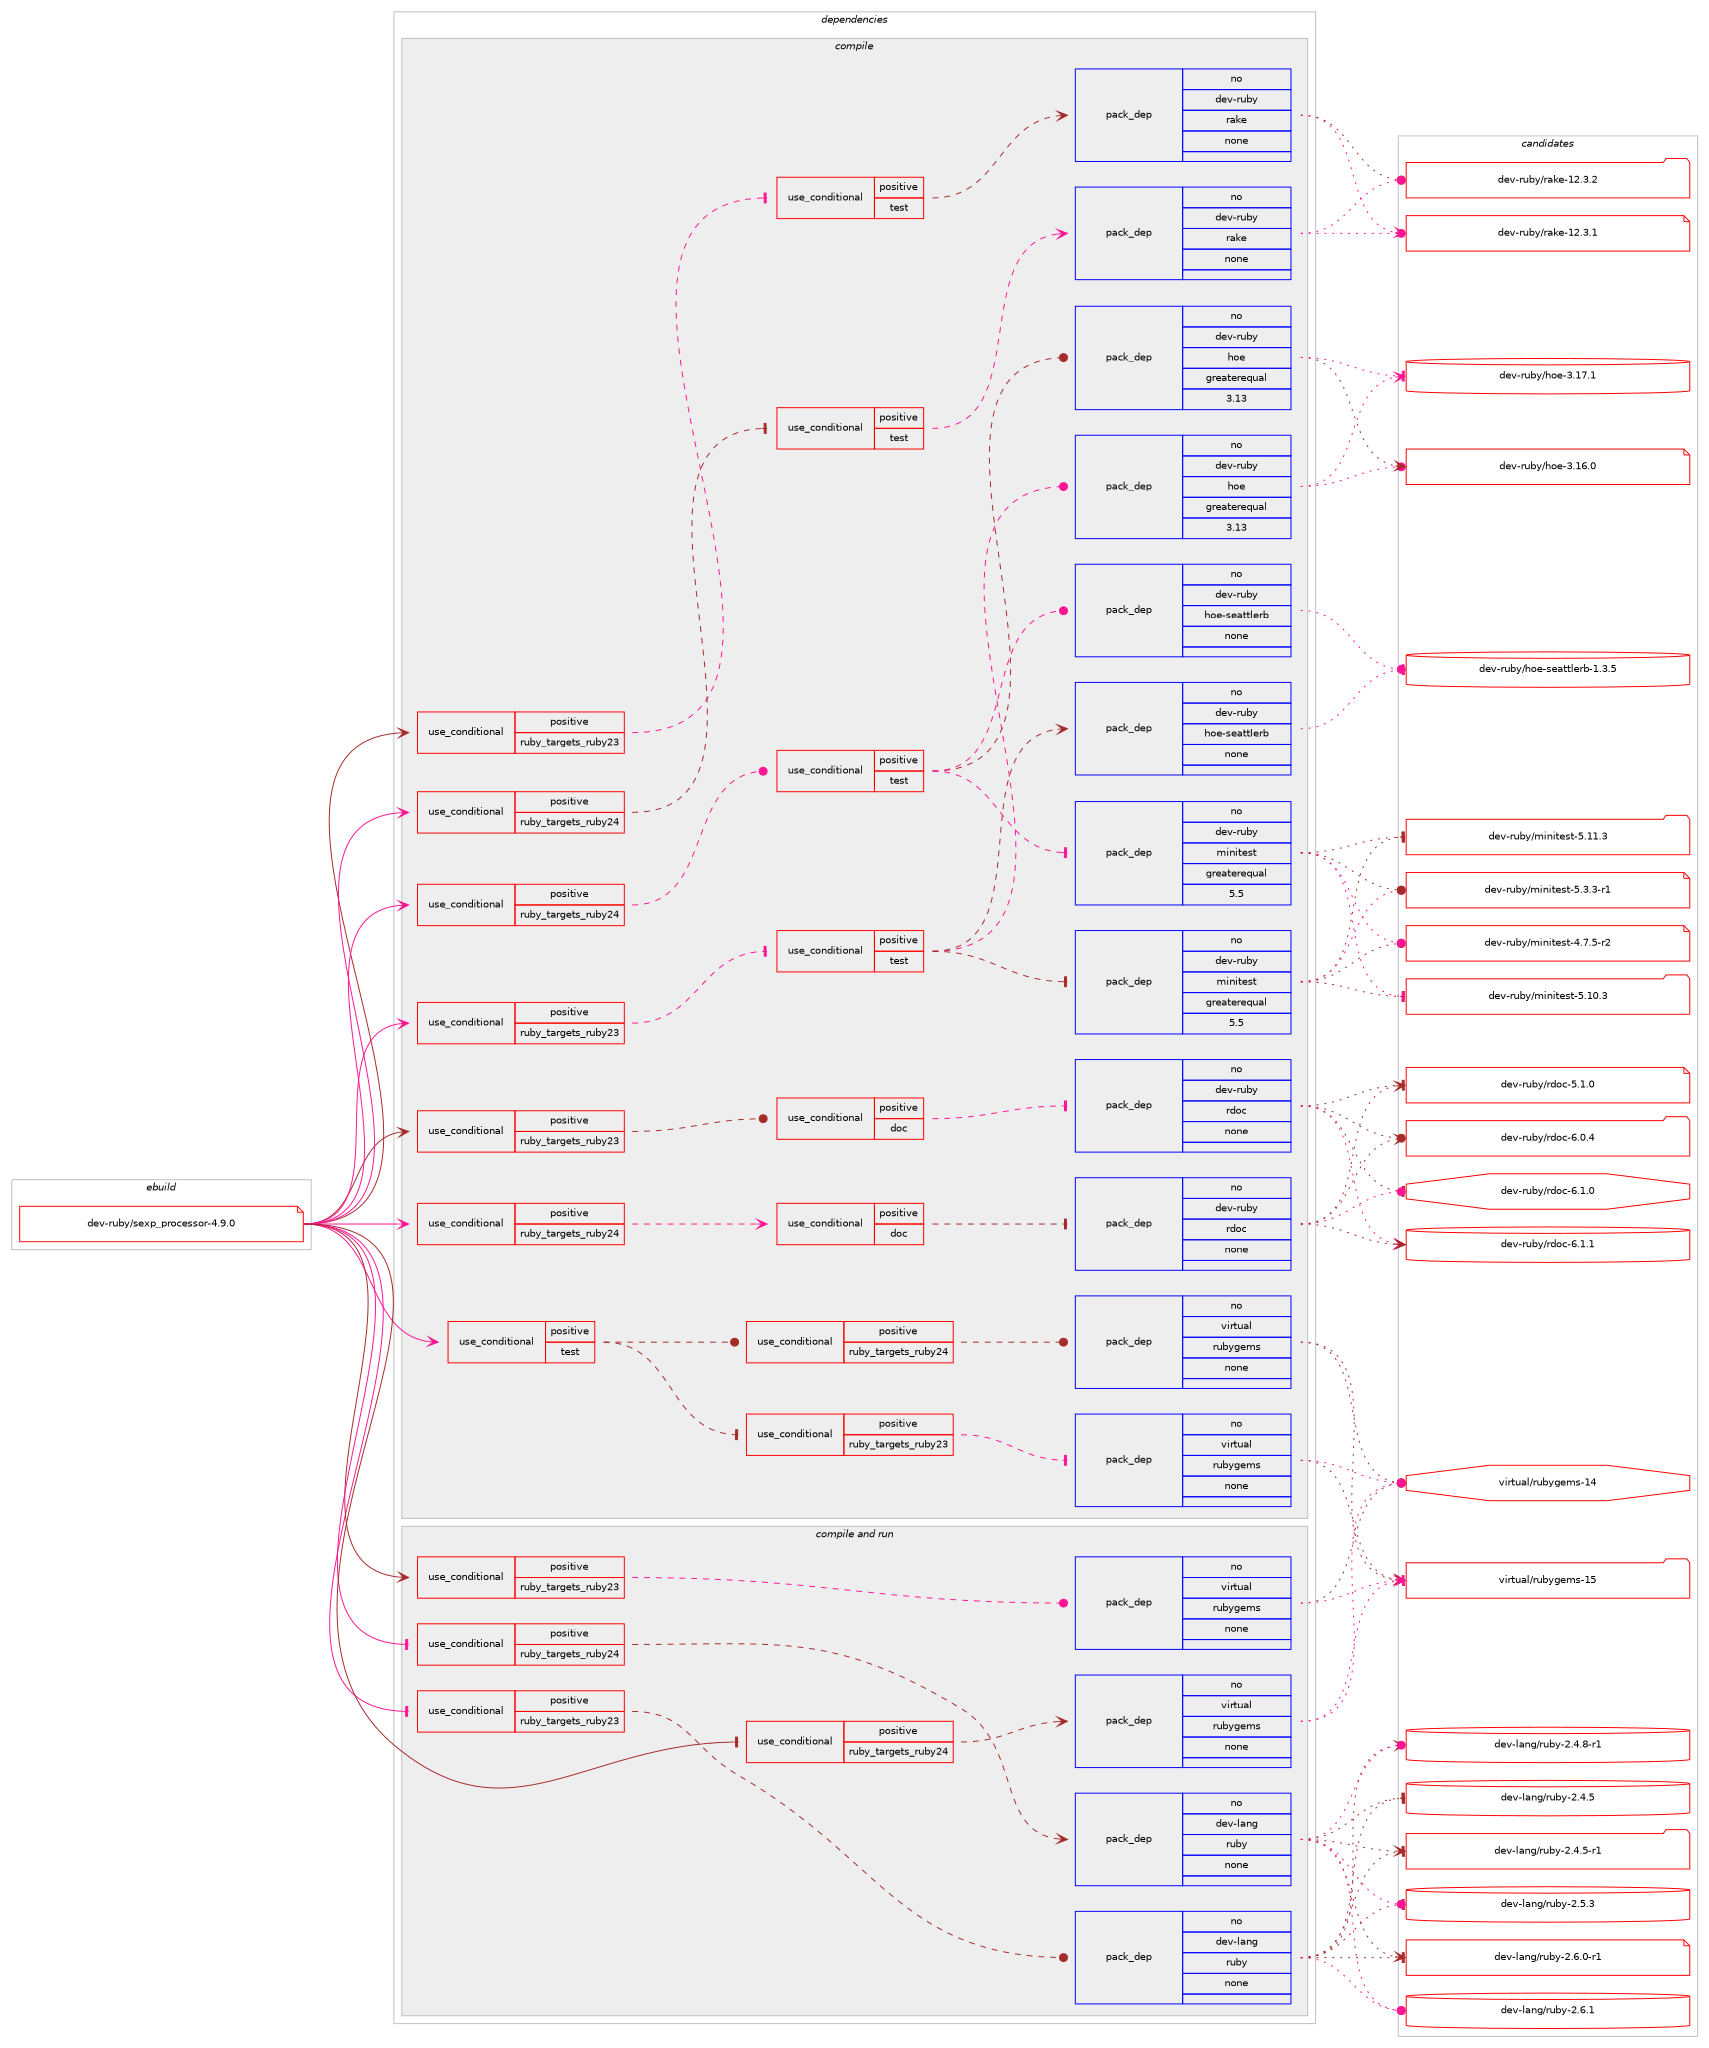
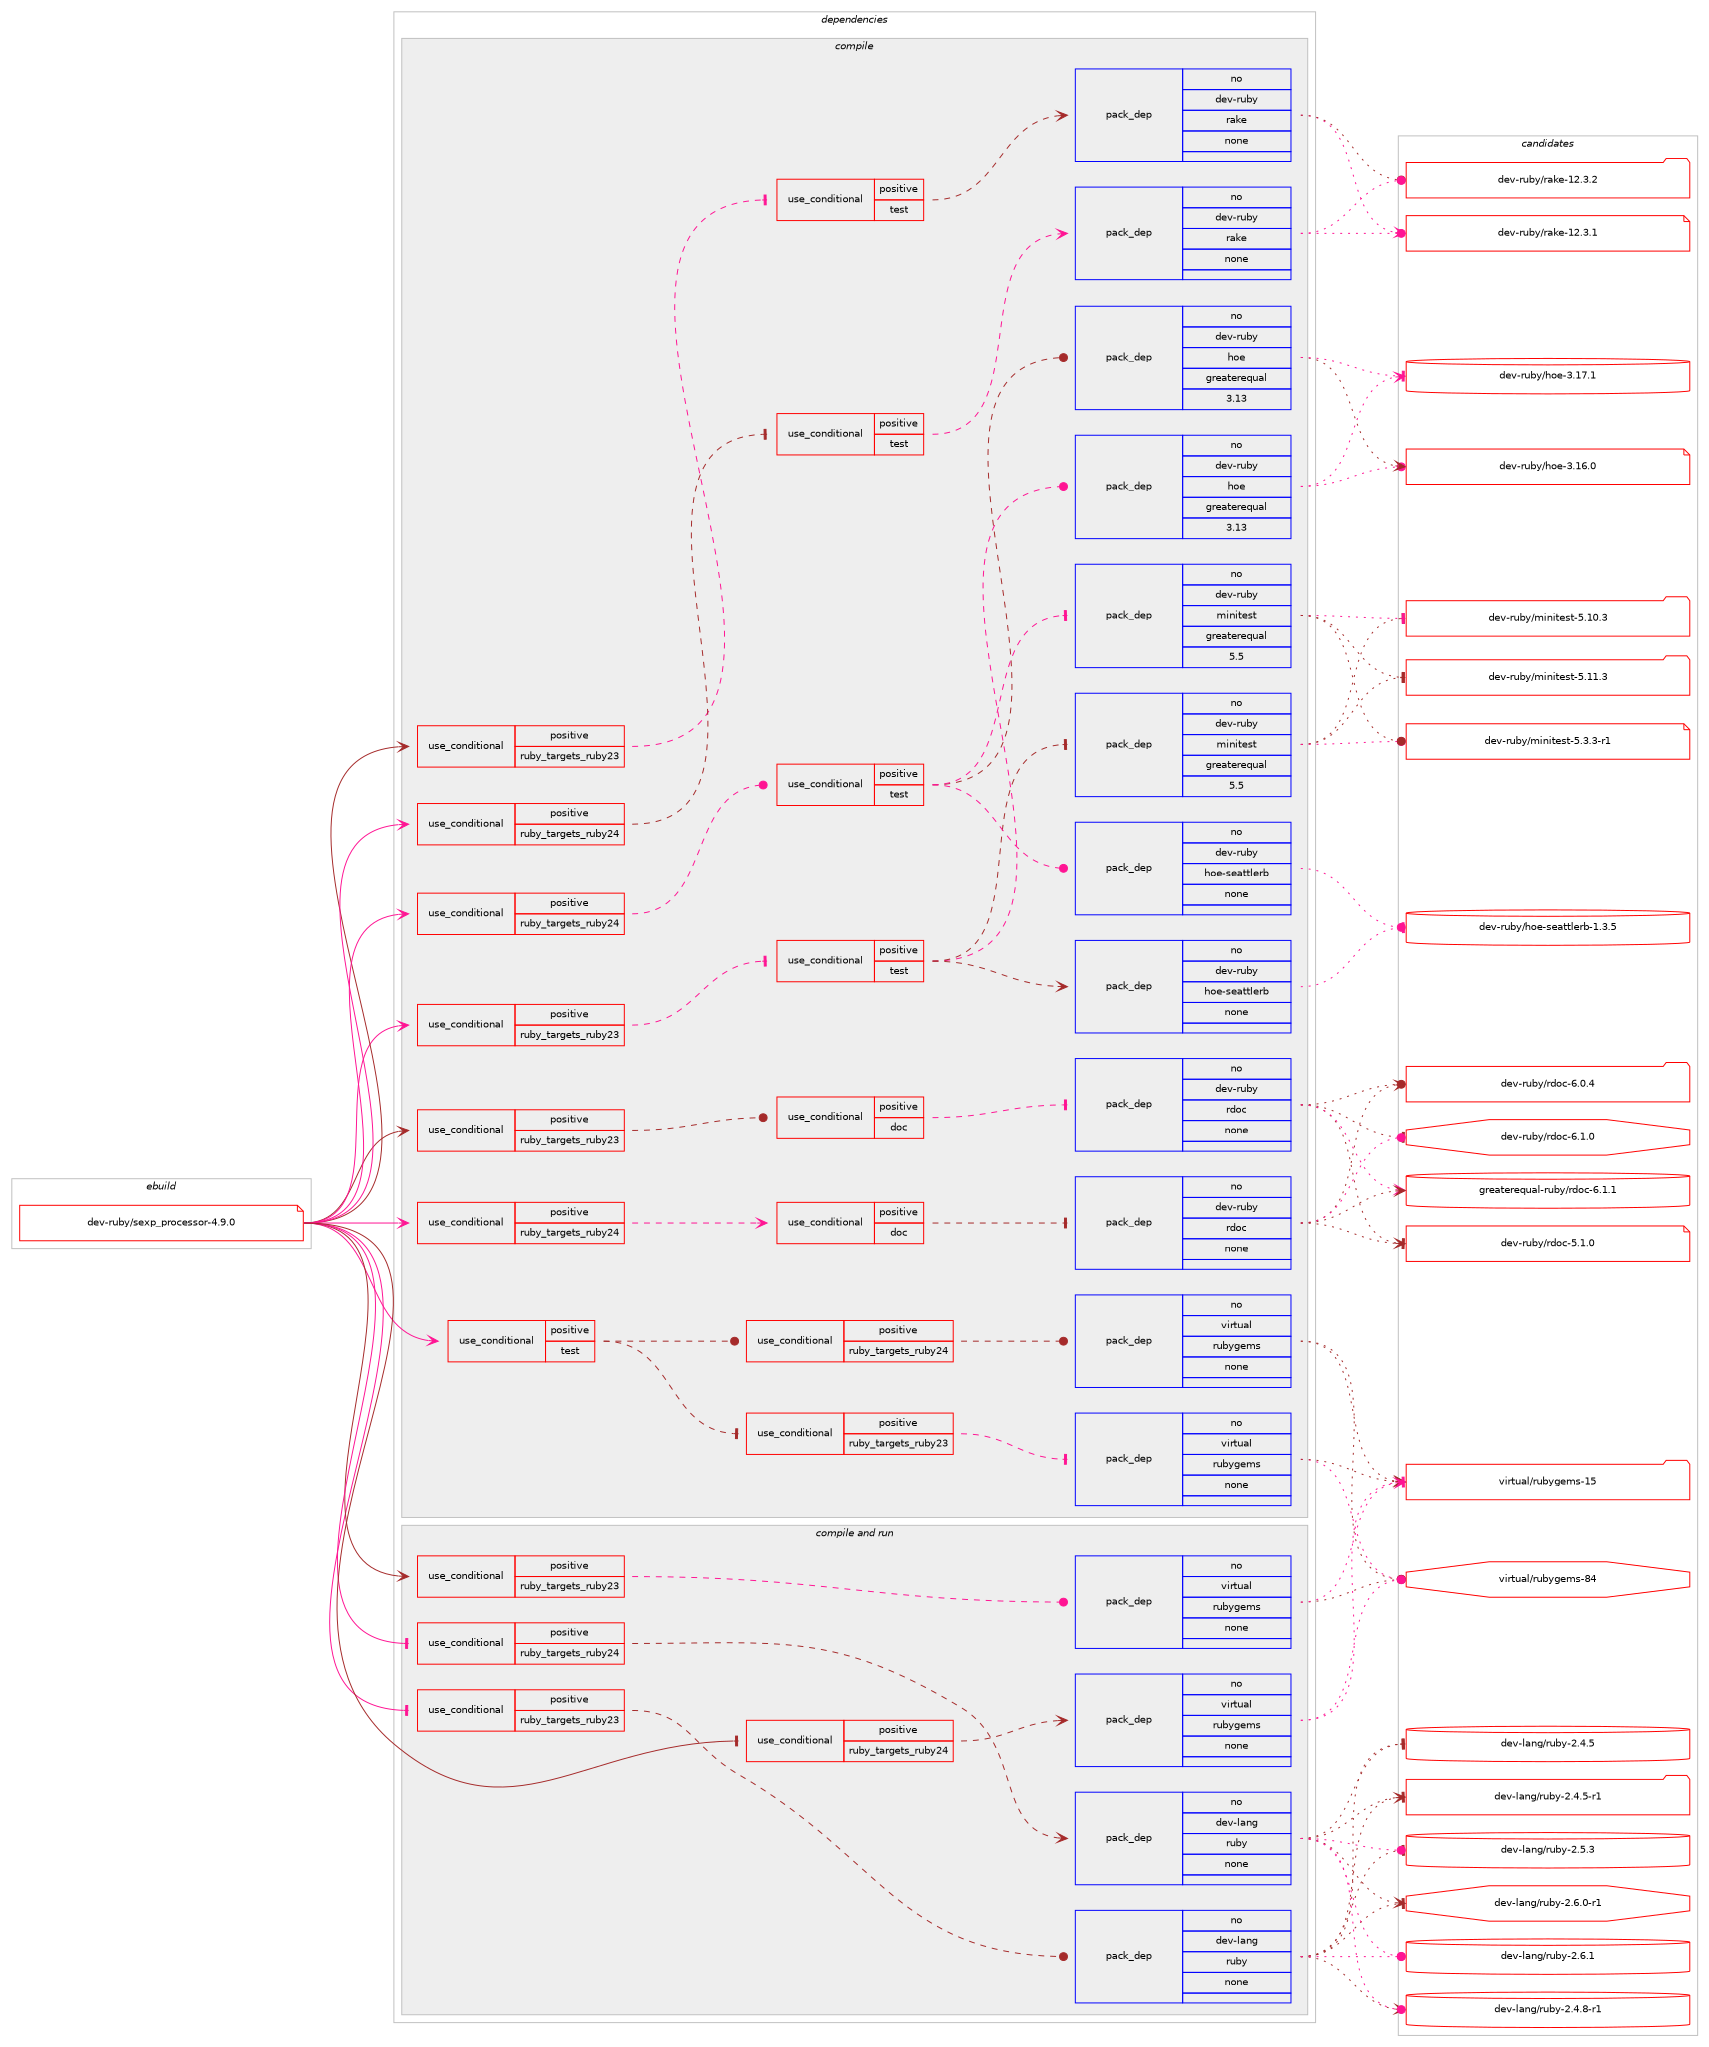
node "dev-ruby/minitest-4.7.5-r2": removed
node "dev-ruby/rdoc-6.1.1": label "dev-ruby/rdoc-6.1.1" -> "greaterequal-ruby/rdoc-6.1.1"
node "virtual/rubygems-14": label "virtual/rubygems-14" -> "virtual/rubygems-84"
node "dev-lang/ruby-2.6.0-r1": shape note -> octagon
